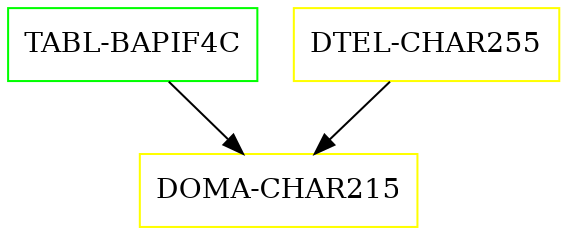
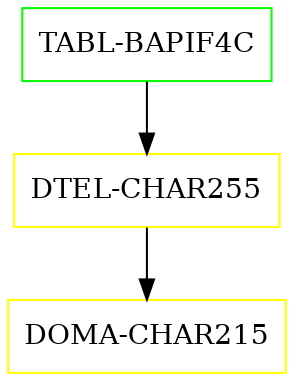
edge "TABL-BAPIF4C" -> "DOMA-CHAR215": now "TABL-BAPIF4C" -> "DTEL-CHAR255"
